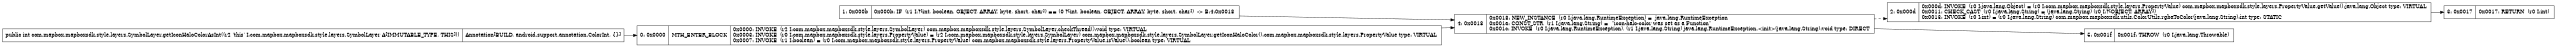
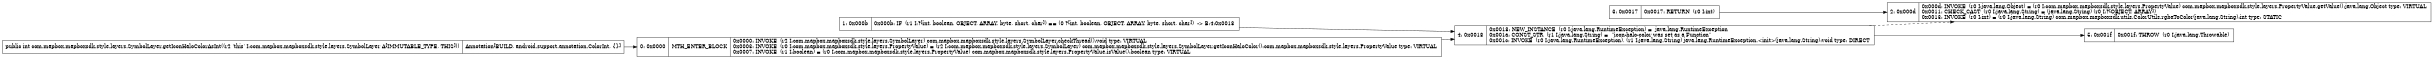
edge "2: 0x000d" -> "3: 0x0017": reversed
